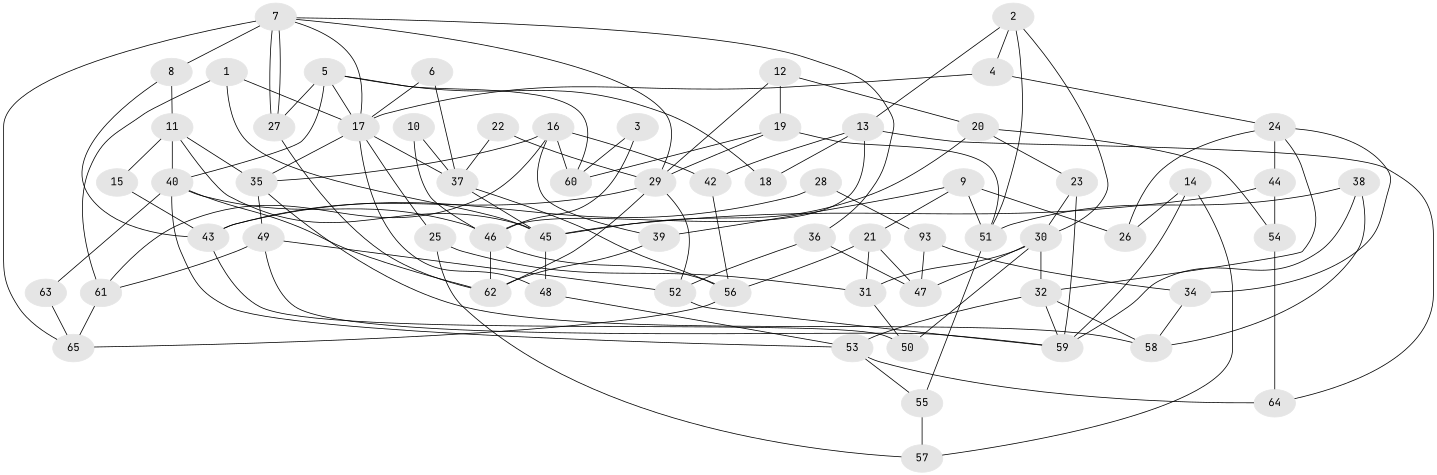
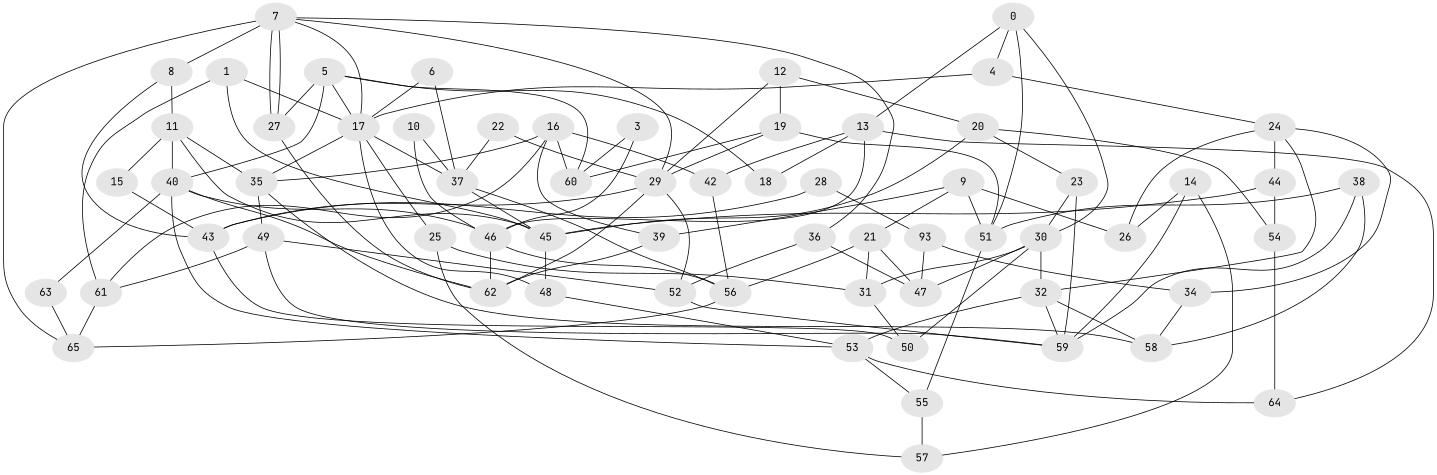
node "2": label "2" -> "0"
